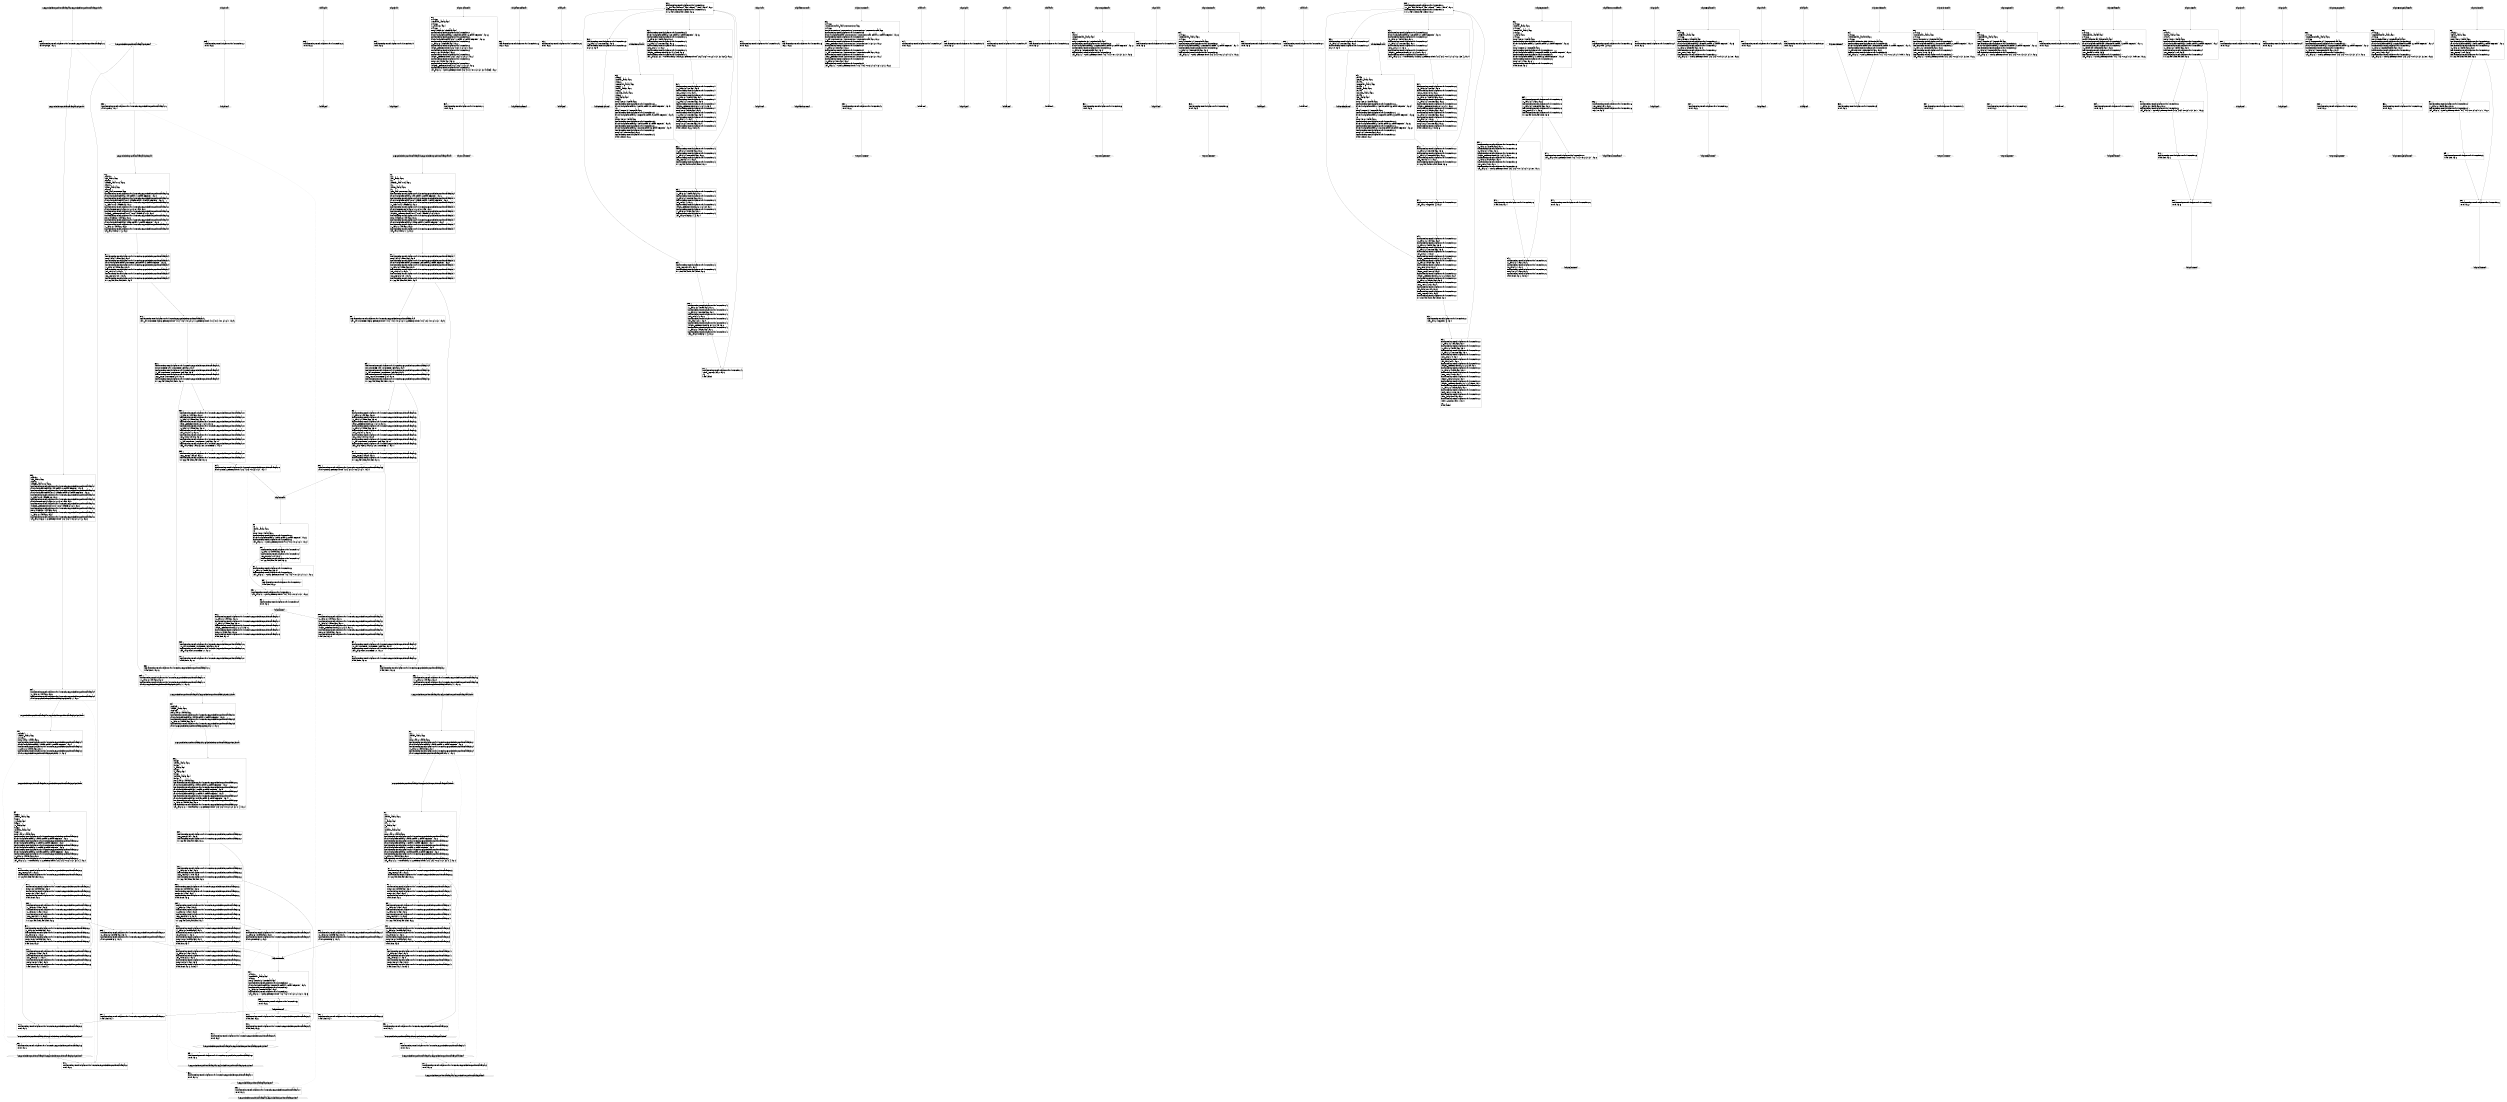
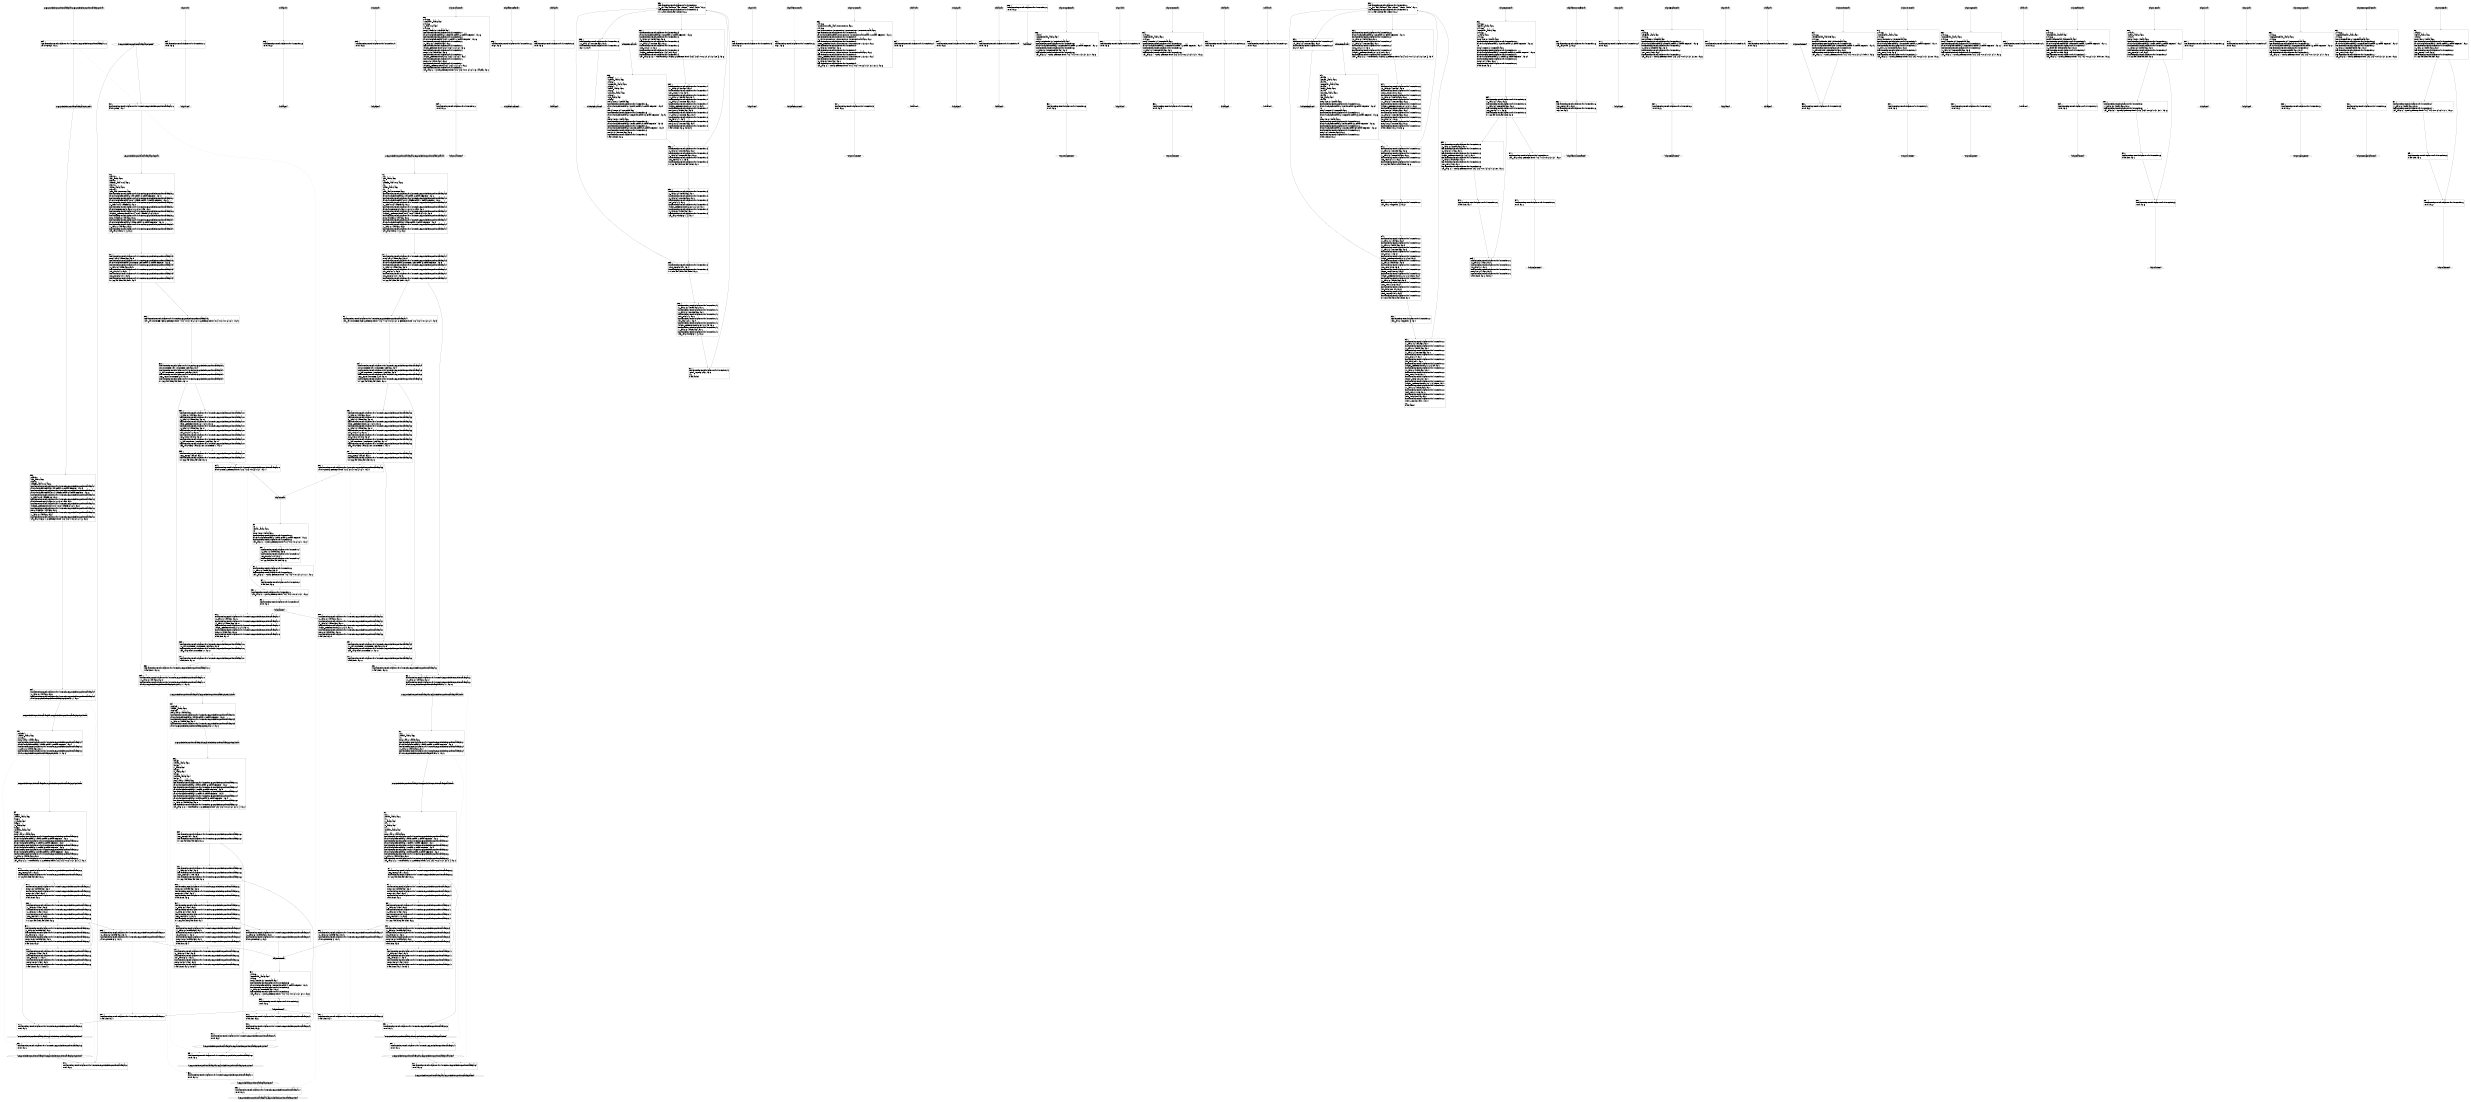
node "io_ll_bad9_start": removed
